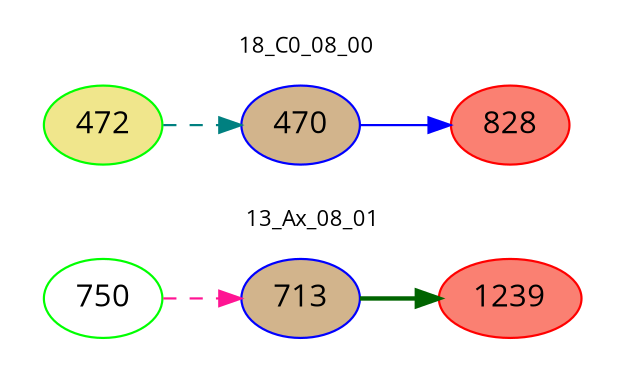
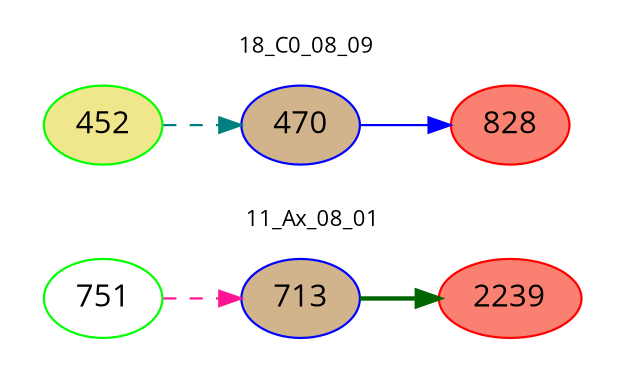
cluster "18_C0_08_00": label "18_C0_08_00" -> "18_C0_08_09"
node "472": label "472" -> "452"
cluster "13_Ax_08_01": label "13_Ax_08_01" -> "11_Ax_08_01"
node "750": label "750" -> "751"
node "1239": label "1239" -> "2239"
